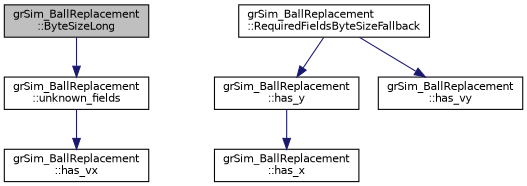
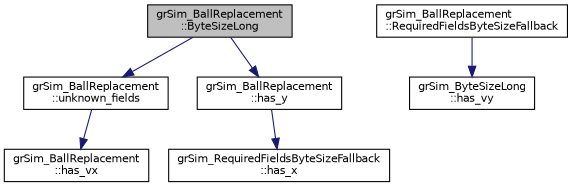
edge "grSim_BallReplacement ::RequiredFieldsByteSizeFallback" -> "grSim_BallReplacement ::has_y": now "grSim_BallReplacement ::ByteSizeLong" -> "grSim_BallReplacement ::has_y"
node "grSim_BallReplacement ::has_vy": label "grSim_BallReplacement ::has_vy" -> "grSim_ByteSizeLong ::has_vy"
node "grSim_BallReplacement ::has_x": label "grSim_BallReplacement ::has_x" -> "grSim_RequiredFieldsByteSizeFallback ::has_x"
